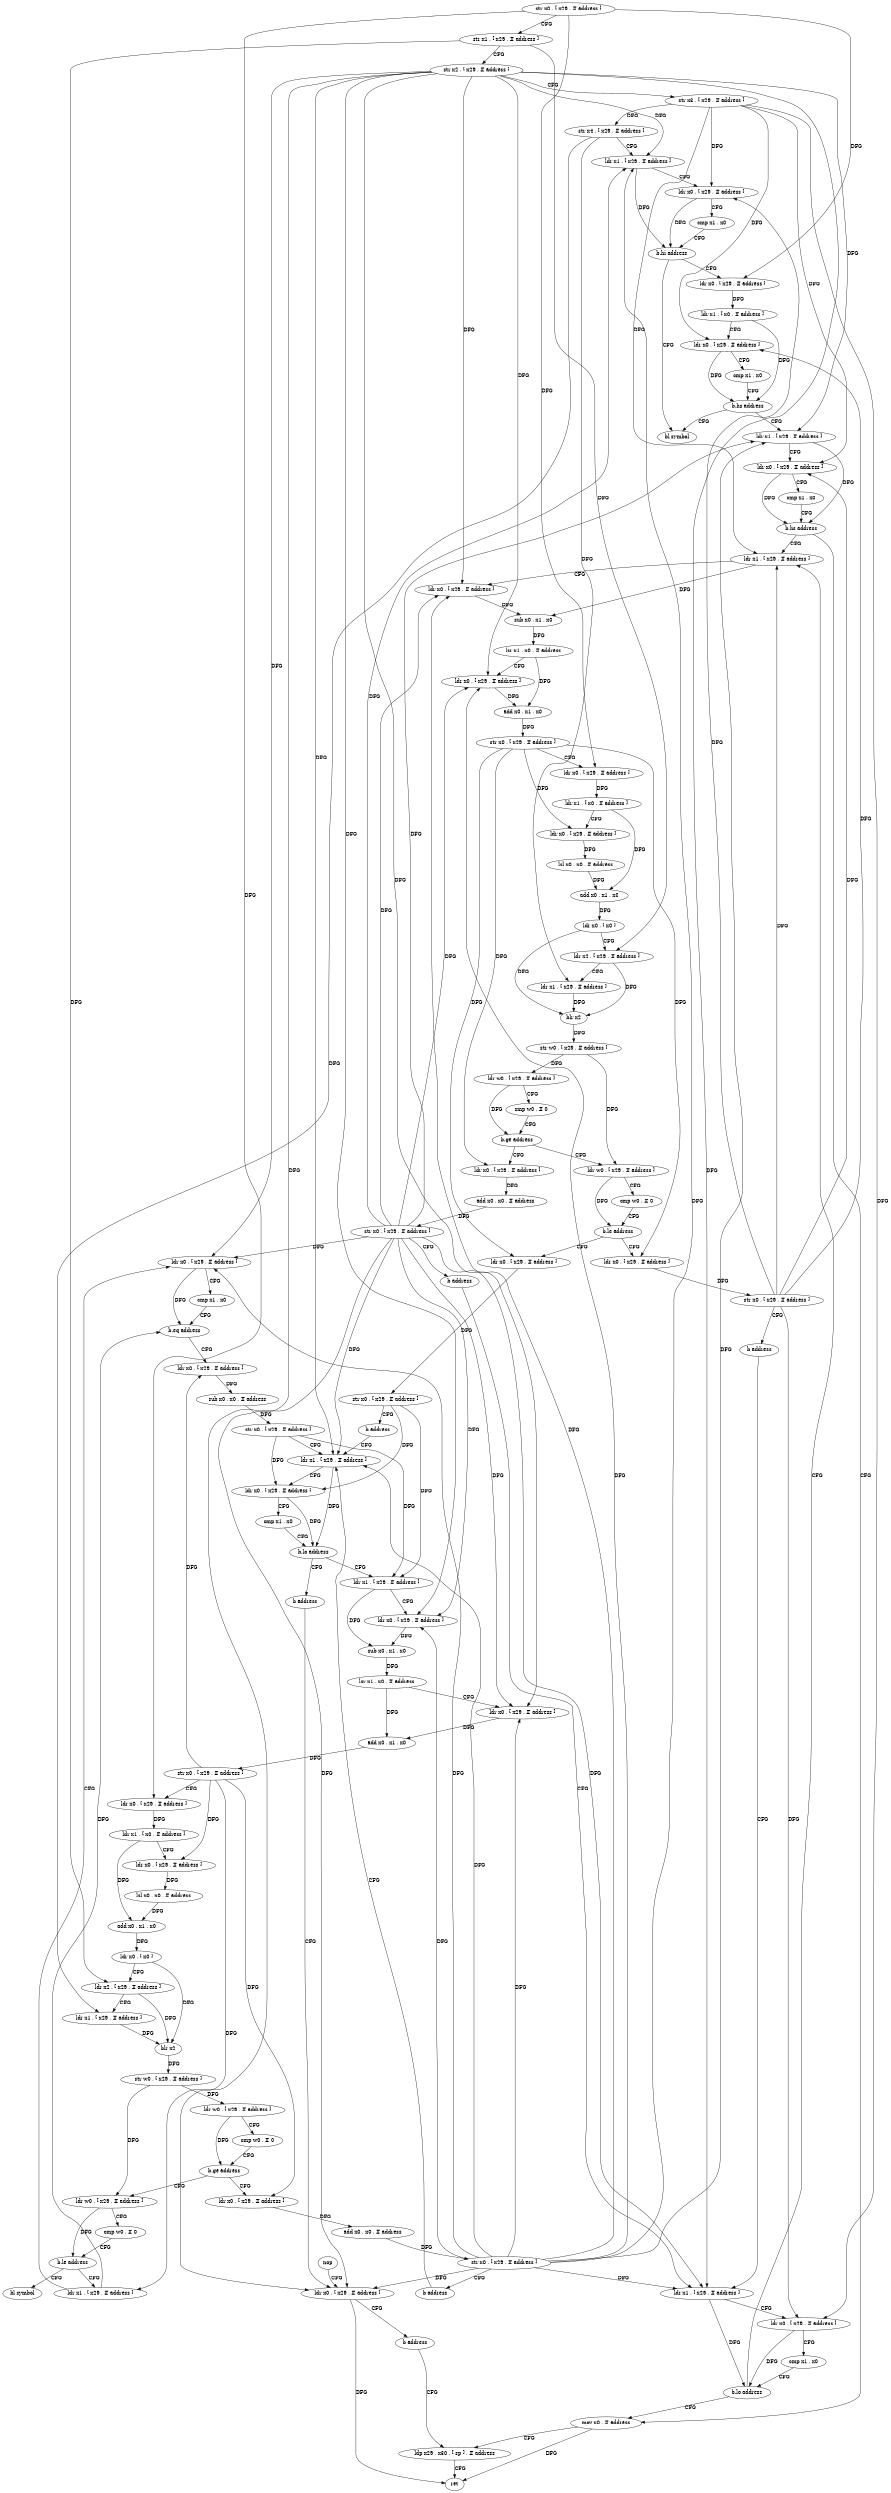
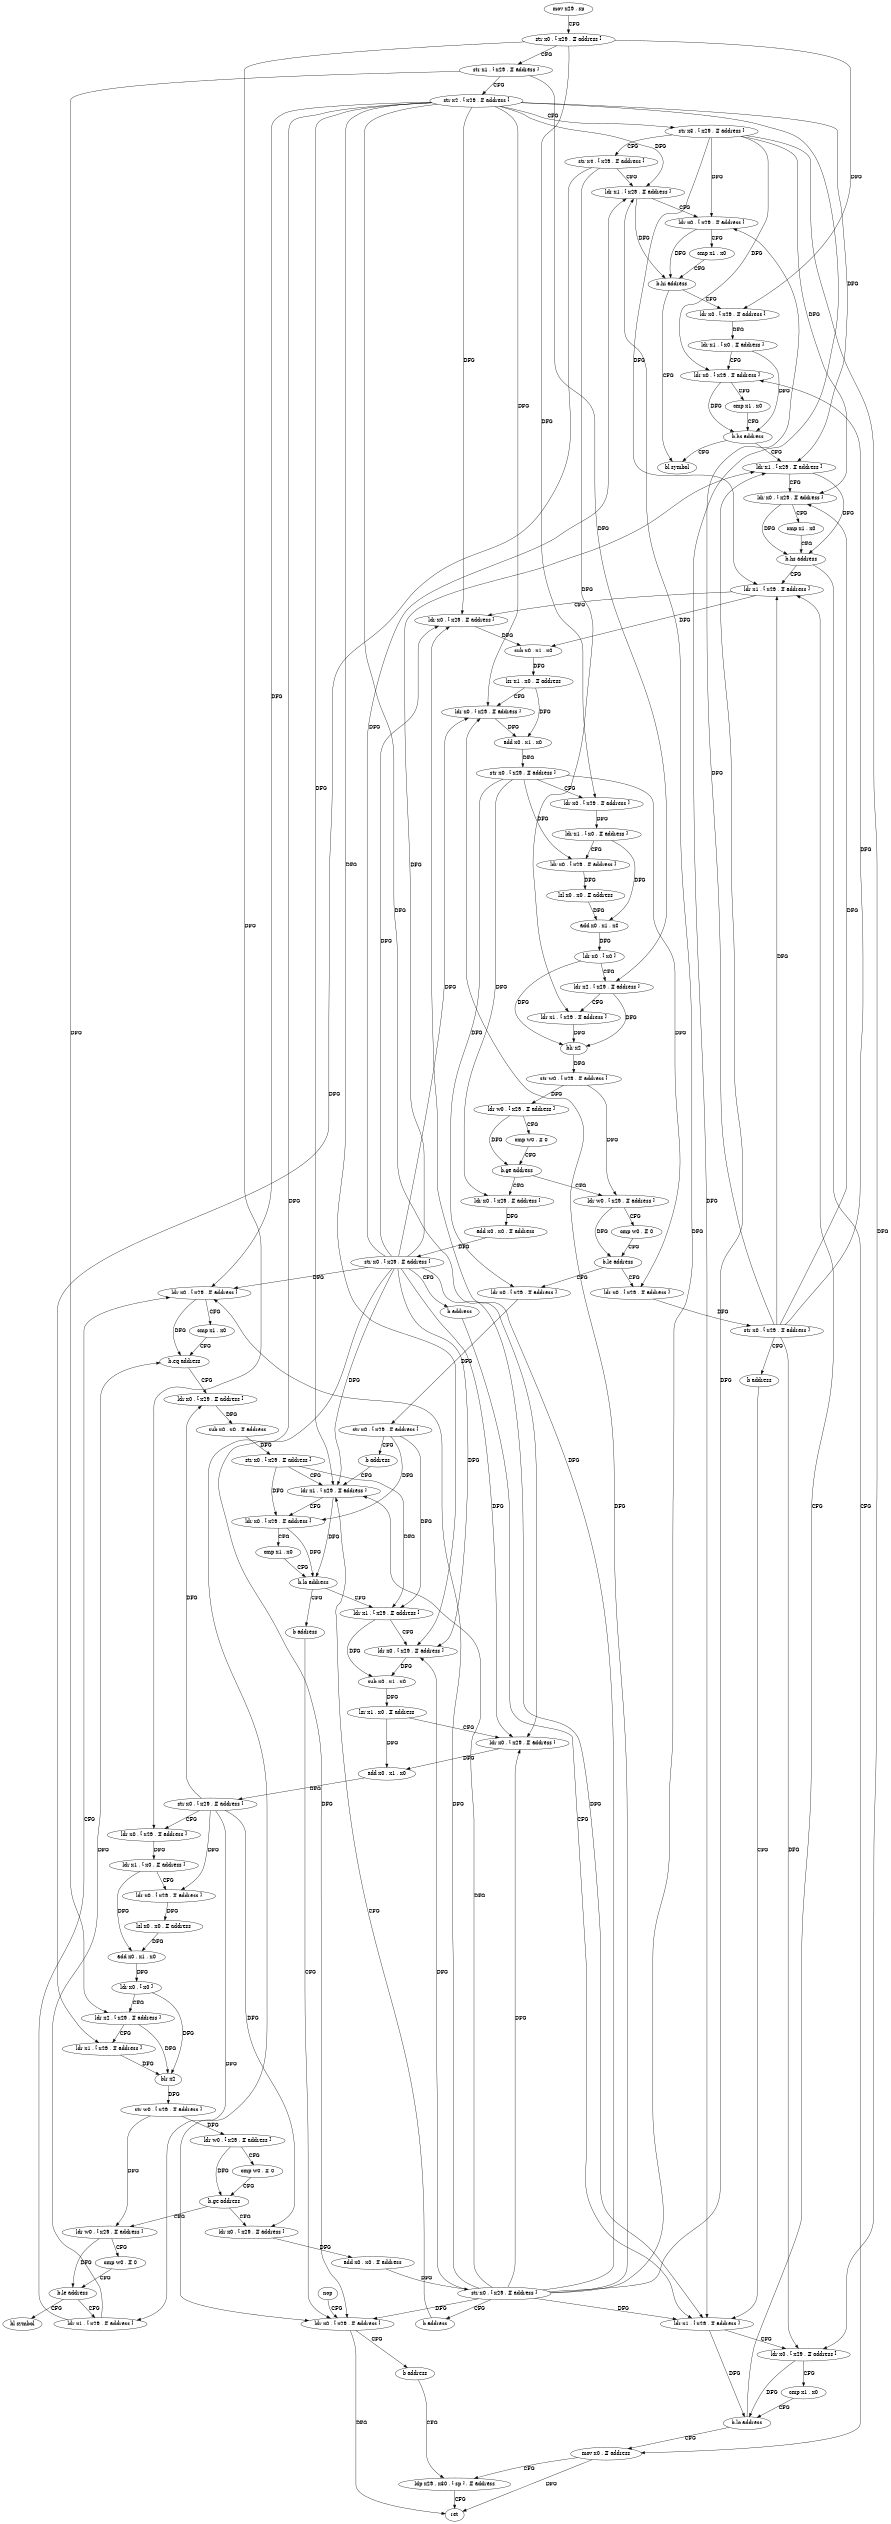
node "mov x29 , sp": added
edge "str x3 , [ x29 , # address ]" -> "str x4 , [ x29 , # address ]": label "DFG" -> "CFG"
